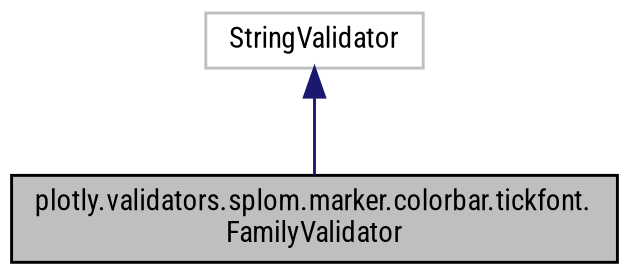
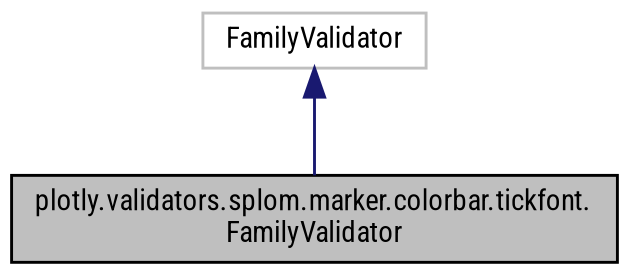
node "StringValidator": label "StringValidator" -> "FamilyValidator"
